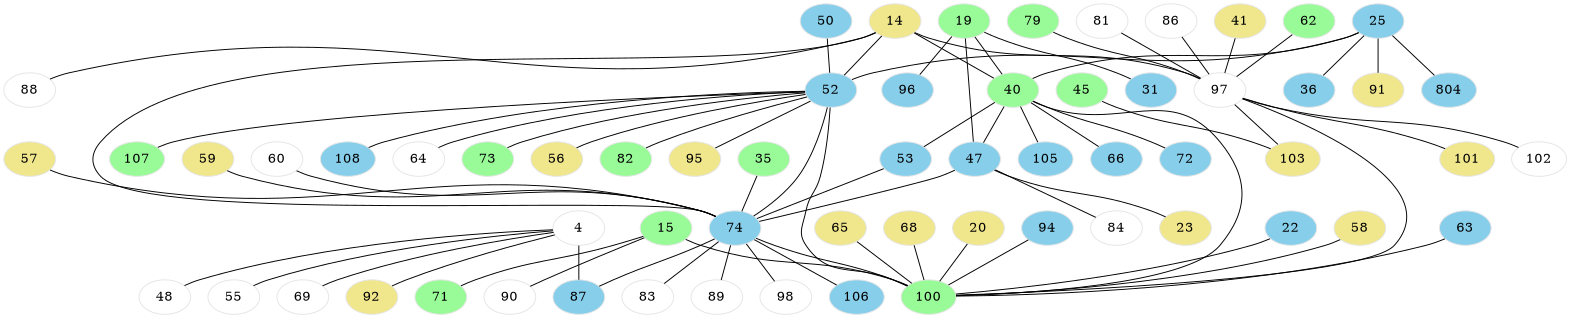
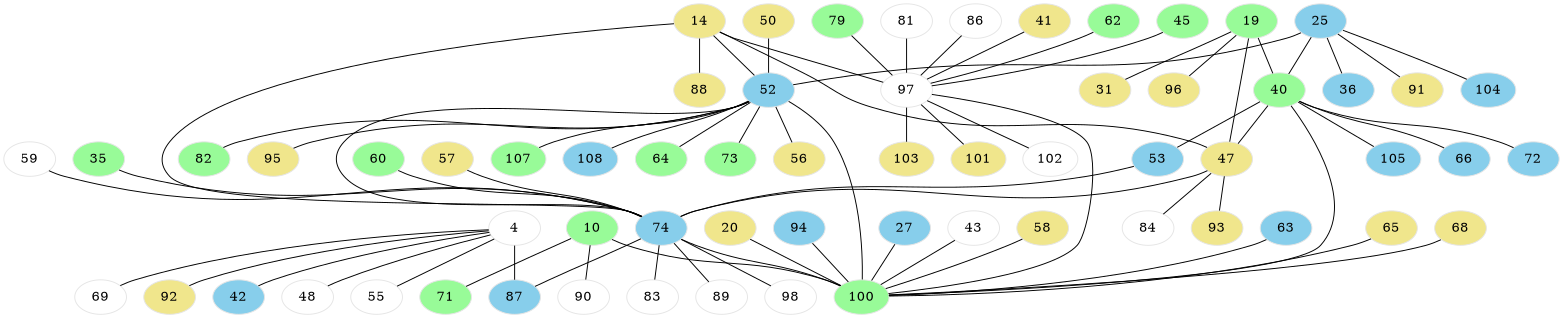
node "50": fillcolor skyblue -> khaki
edge "14" -- "40": now "14" -- "47"
node "88": fillcolor white -> khaki
node "96": fillcolor skyblue -> khaki
node "31": fillcolor skyblue -> khaki
node "804": label "804" -> "104"
edge "45" -- "103": now "45" -- "97"
node "59": fillcolor khaki -> white
node "60": fillcolor white -> palegreen
node "64": fillcolor white -> palegreen
node "47": fillcolor skyblue -> khaki
node "15": label "15" -> "10"
node "43": added
node "23": label "23" -> "93"
node "22": label "22" -> "27"
node "42": added
node "106": removed
